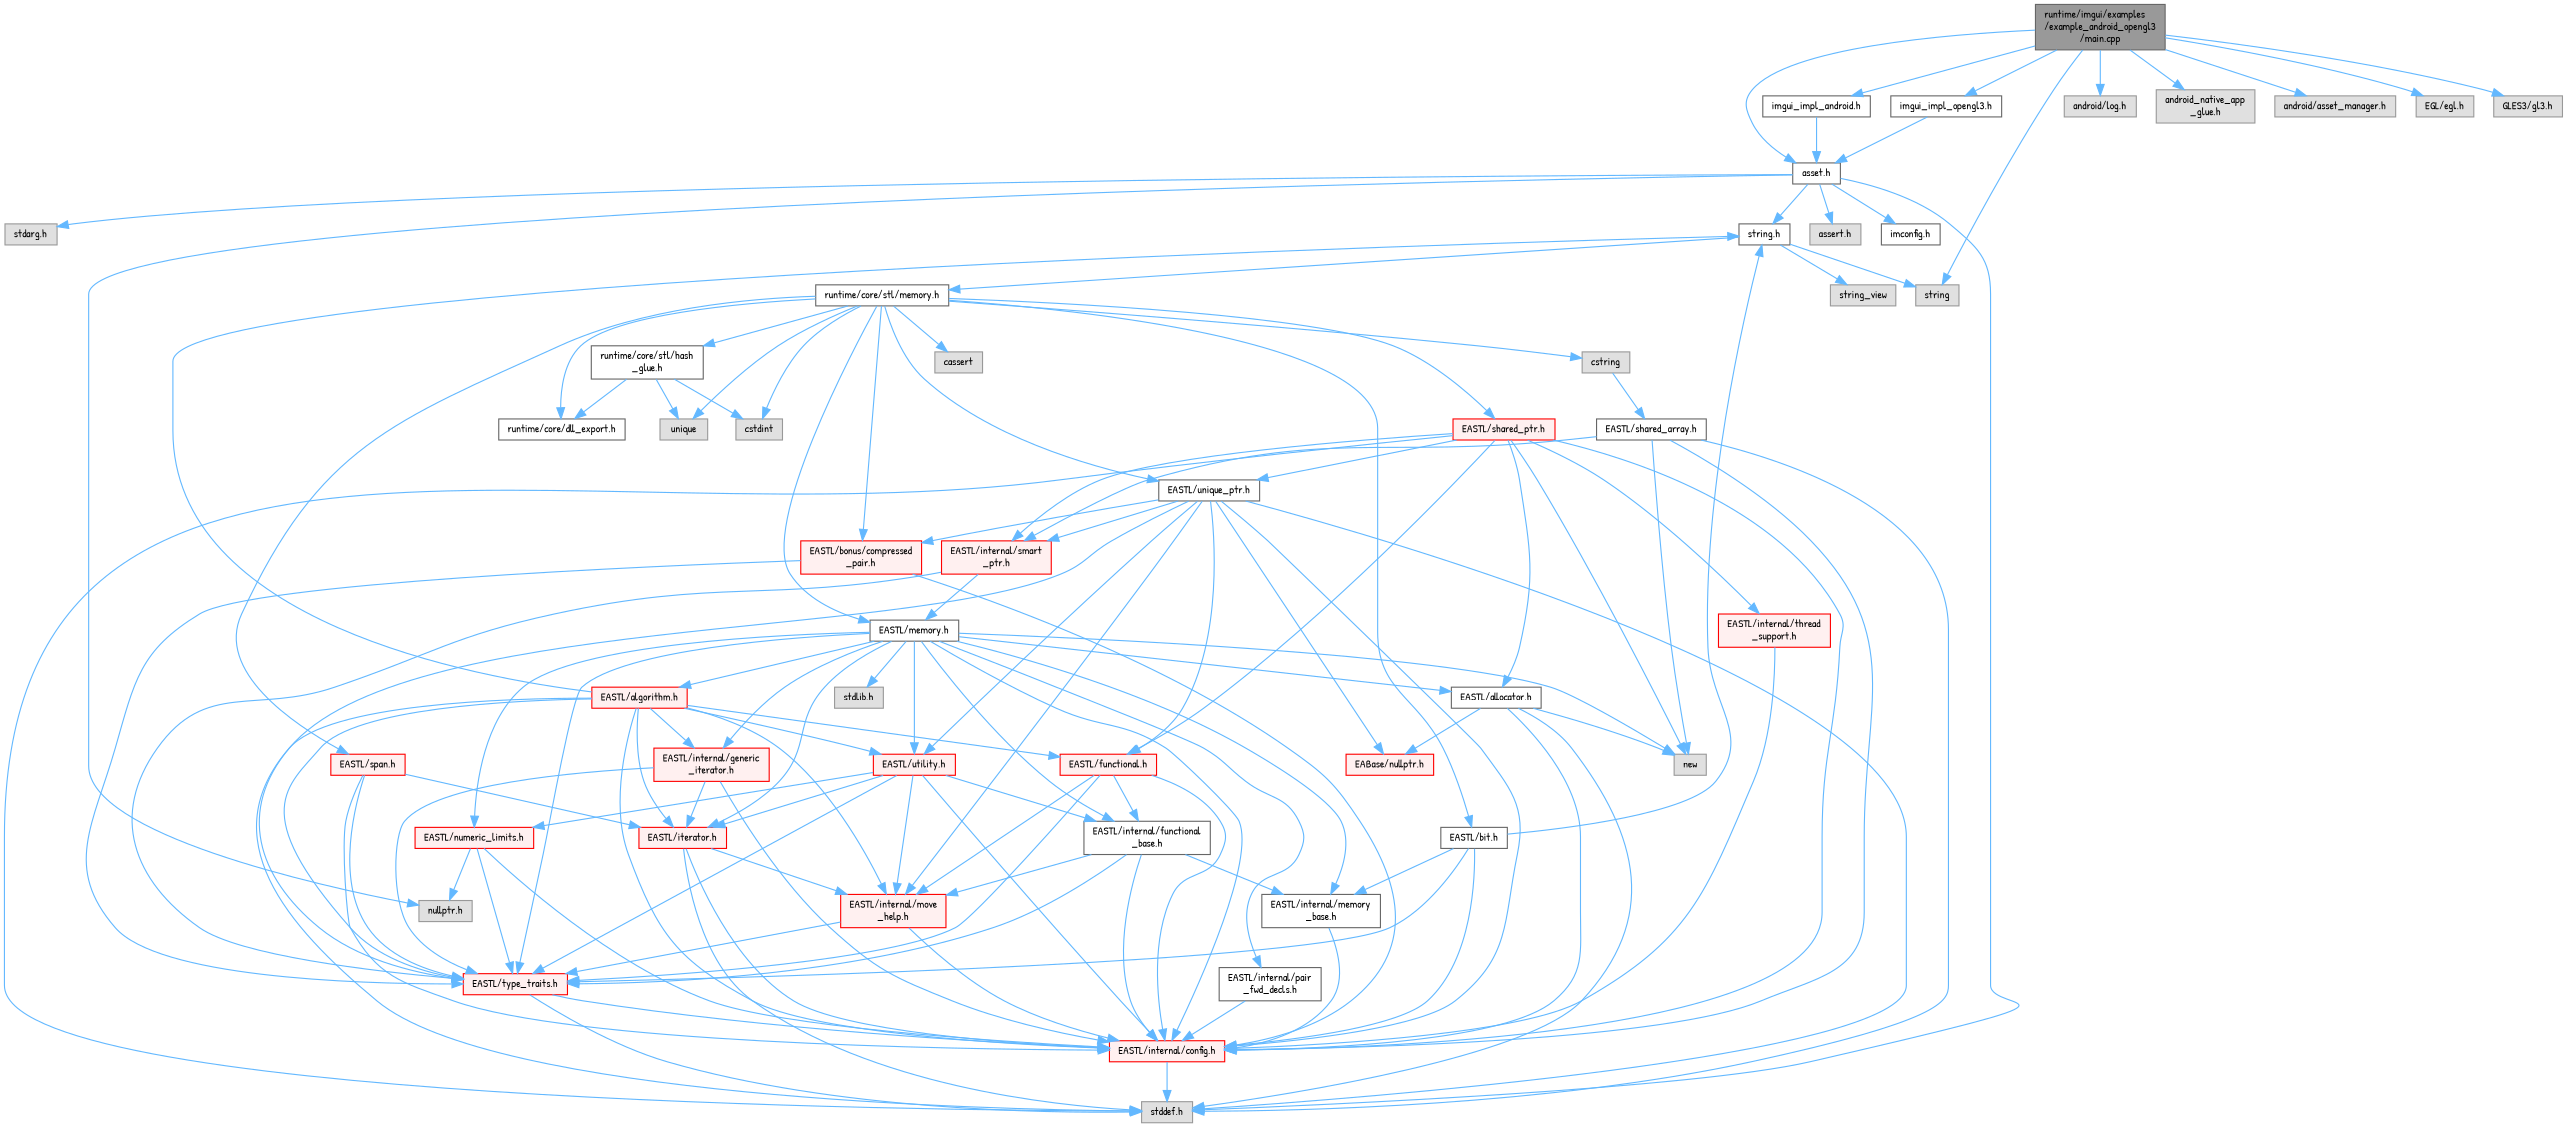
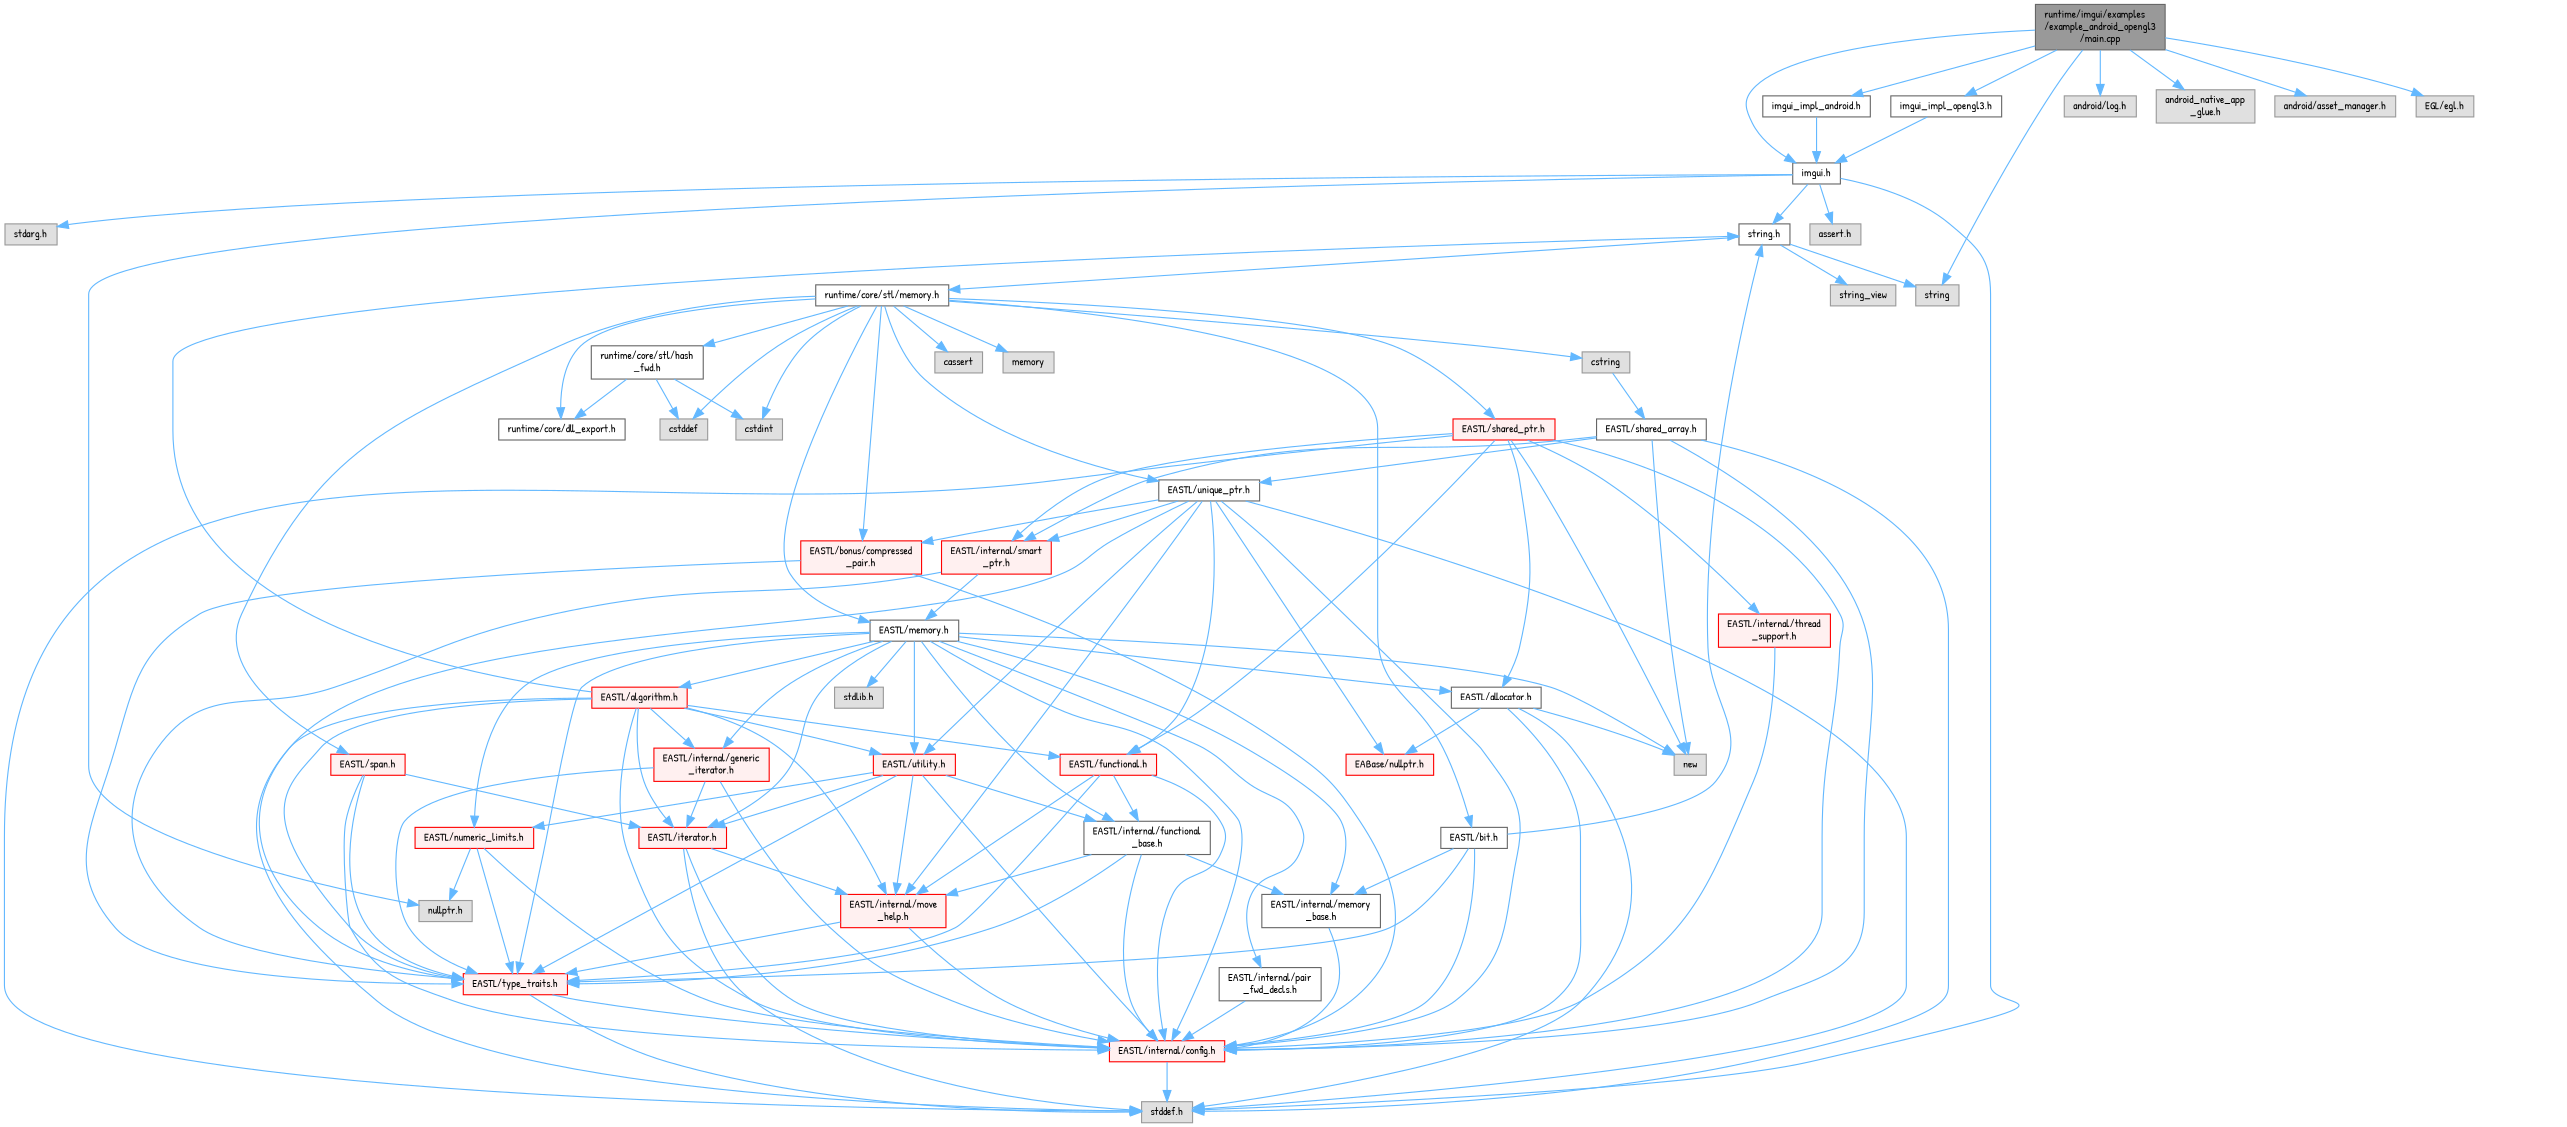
node "GLES3/gl3.h": removed
node "asset.h": label "asset.h" -> "imgui.h"
node "imconfig.h": removed
node "runtime/core/stl/hash _glue.h": label "runtime/core/stl/hash _glue.h" -> "runtime/core/stl/hash _fwd.h"
node "memory": added
node "unique": label "unique" -> "cstddef"
edge "EASTL/shared_ptr.h" -> "EASTL/unique_ptr.h": now "EASTL/shared_array.h" -> "EASTL/unique_ptr.h"
